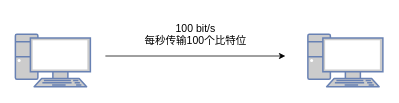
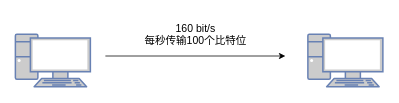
node "100 bit/s 每秒传输100个比特位": label "100 bit/s 每秒传输100个比特位" -> "160 bit/s 每秒传输100个比特位"
